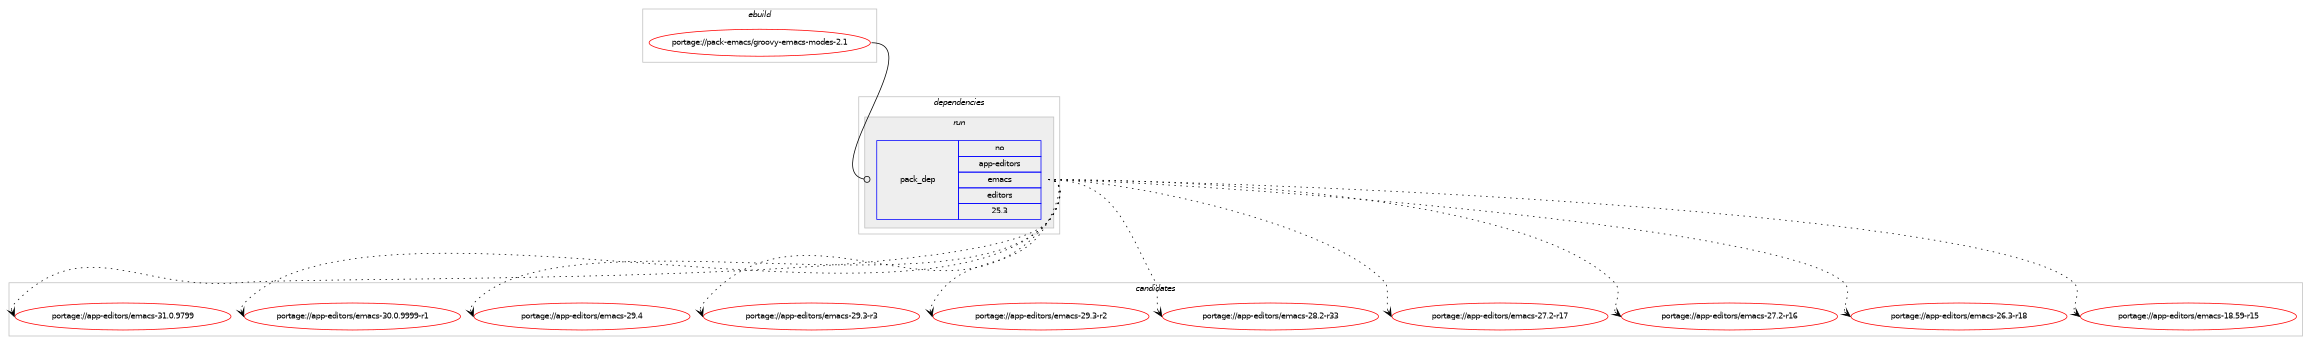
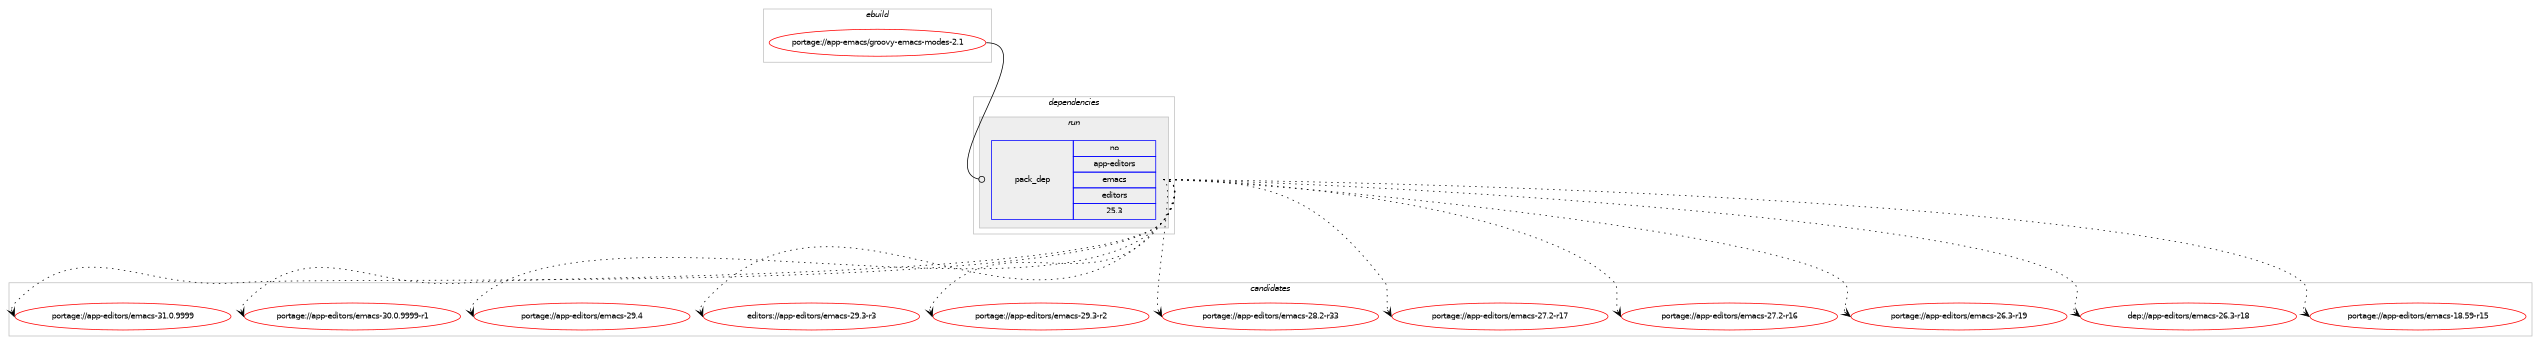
node "portage://pack-emacs/groovy-emacs-modes-2.1": label "portage://pack-emacs/groovy-emacs-modes-2.1" -> "portage://app-emacs/groovy-emacs-modes-2.1"
node "portage://app-editors/emacs-31.0.9799": label "portage://app-editors/emacs-31.0.9799" -> "portage://app-editors/emacs-31.0.9999"
node "portage://app-editors/emacs-29.3-r3": label "portage://app-editors/emacs-29.3-r3" -> "editors://app-editors/emacs-29.3-r3"
node "portage://app-editors/emacs-26.3-r19": added
node "portage://app-editors/emacs-26.3-r18": label "portage://app-editors/emacs-26.3-r18" -> "dep://app-editors/emacs-26.3-r18"
